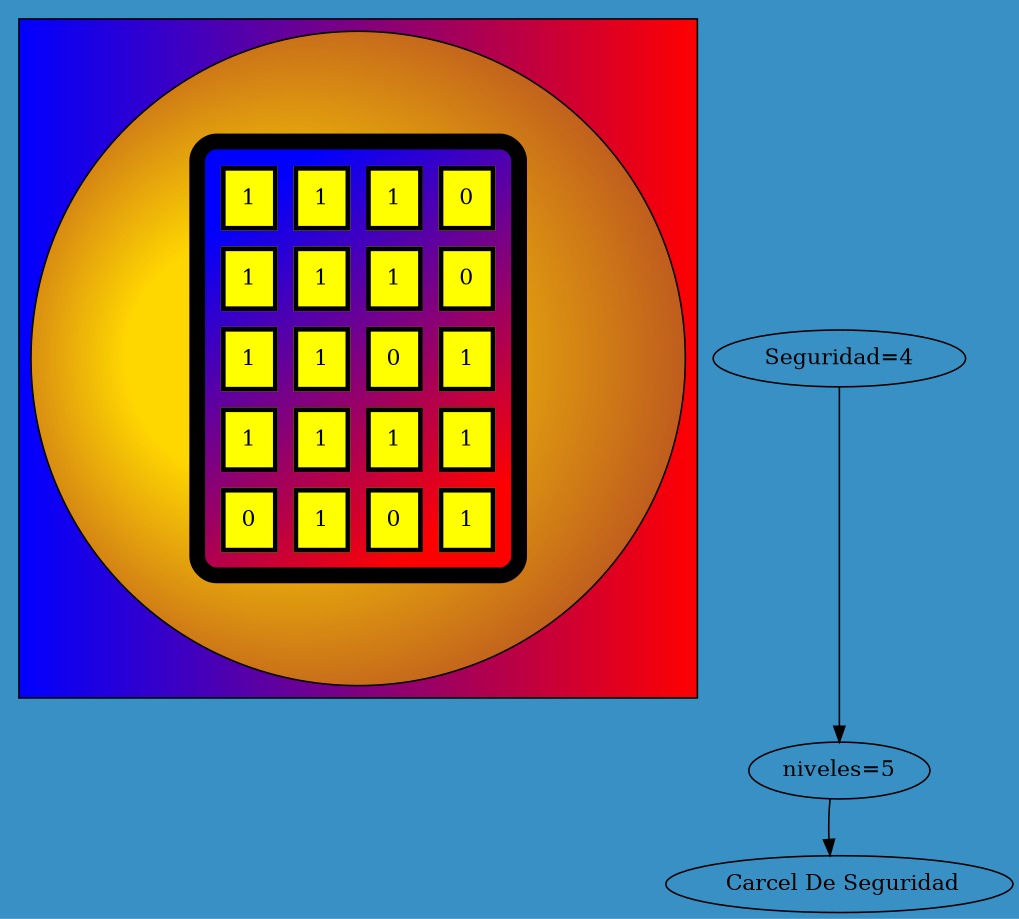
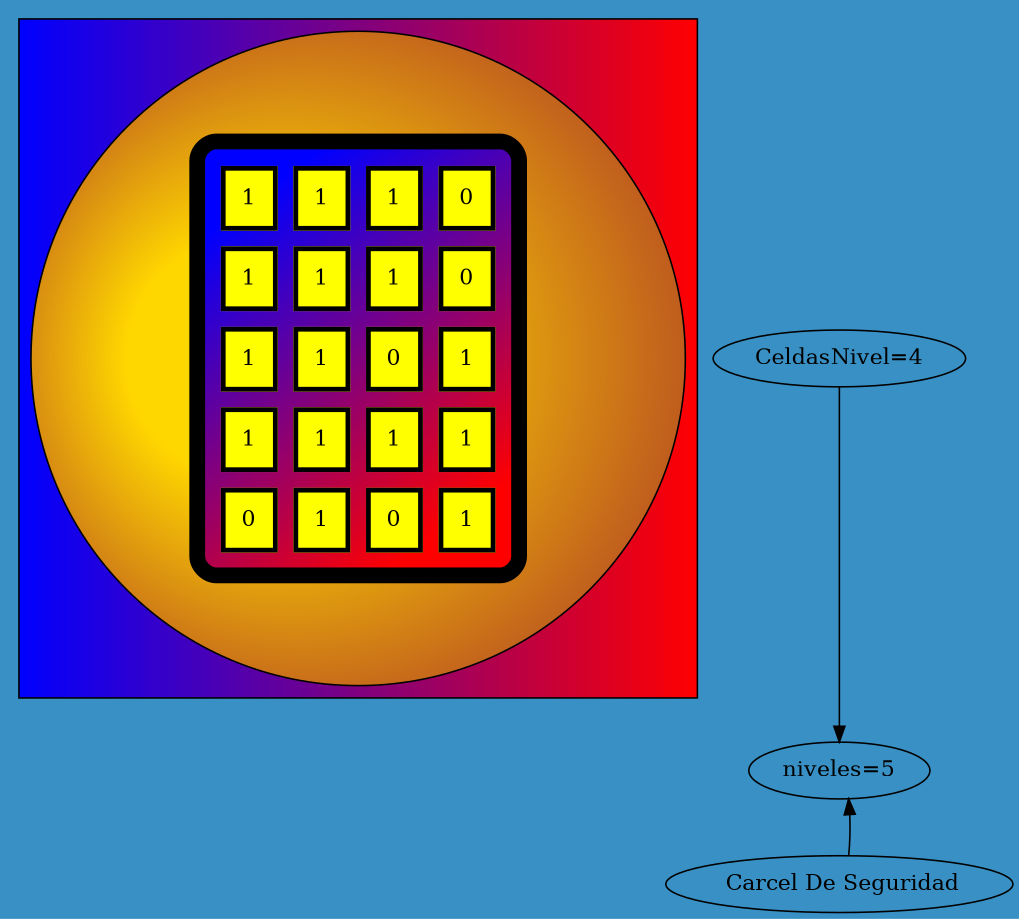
node "Seguridad=4": label "Seguridad=4" -> "CeldasNivel=4"
edge "niveles=5" -> "Carcel De Seguridad": reversed
